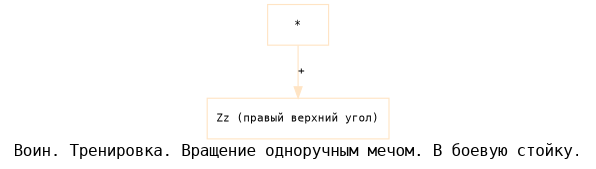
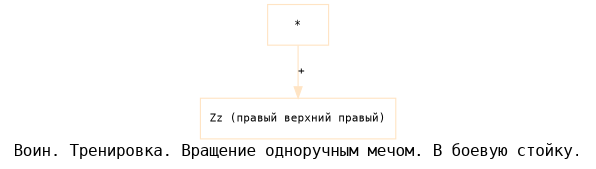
node "Zz (правый верхний угол)": label "Zz (правый верхний угол)" -> "Zz (правый верхний правый)"
